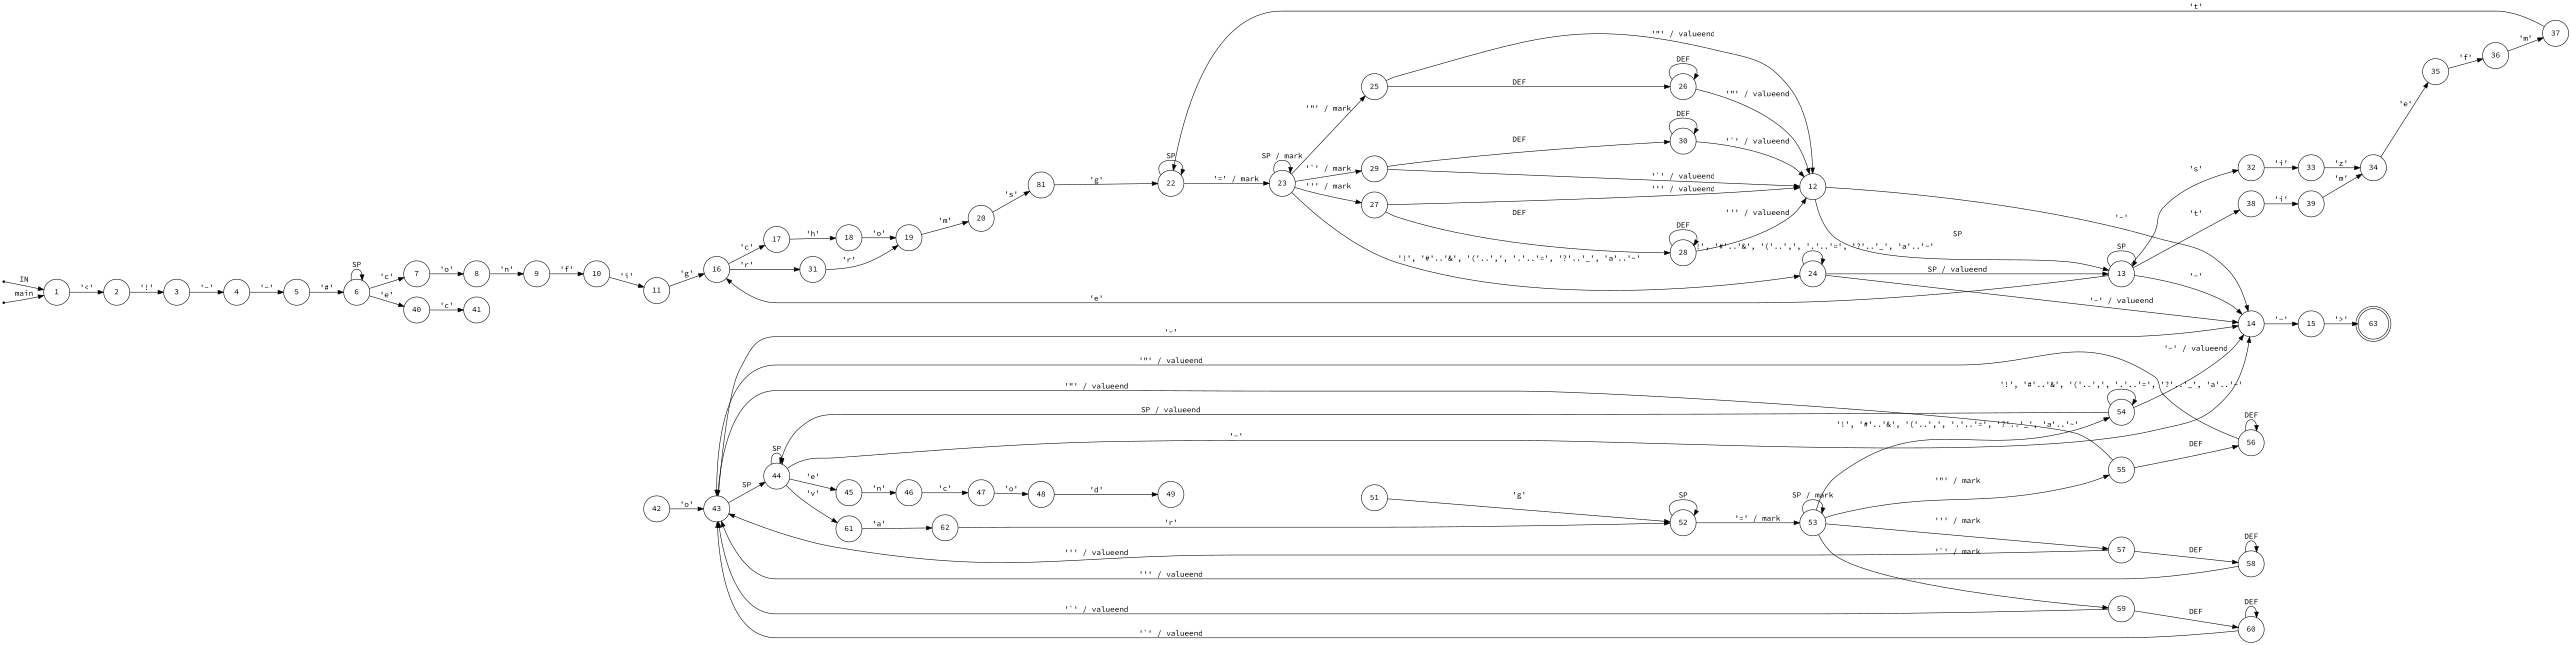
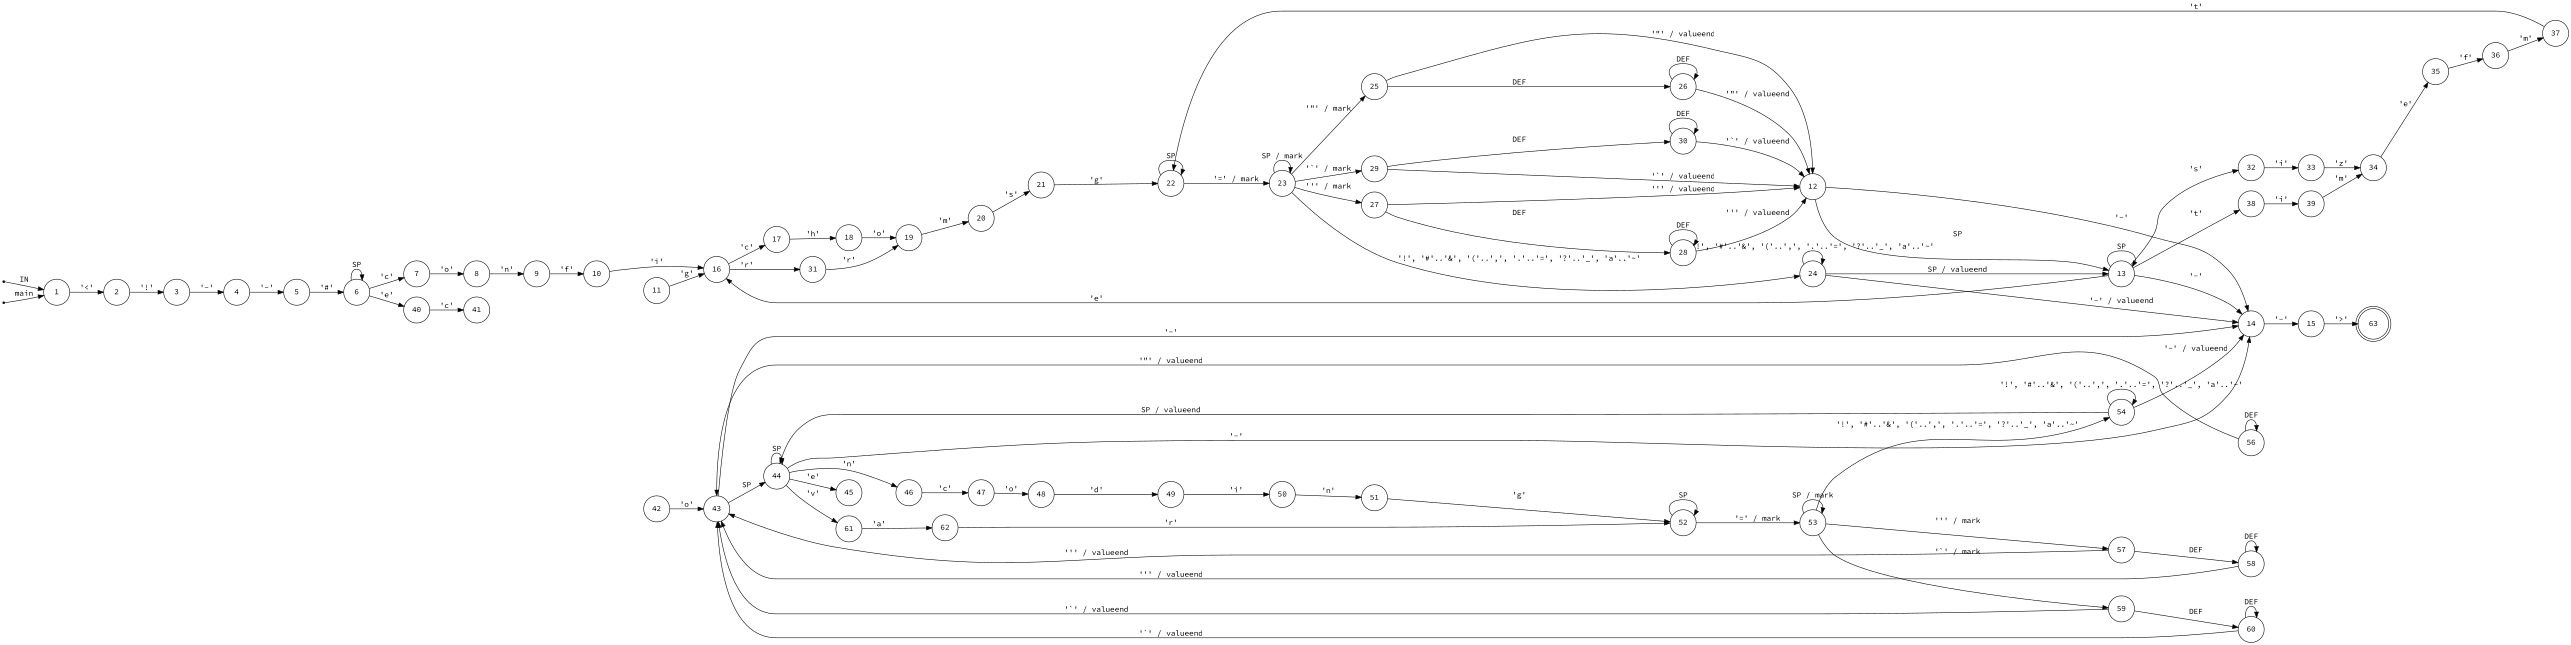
node "81": label "81" -> "21"
edge "10" -> "11": now "10" -> "16"
node "55": removed
edge "45" -> "46": now "44" -> "46"
node "50": added
